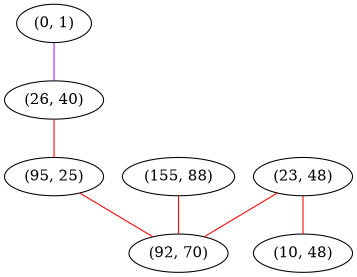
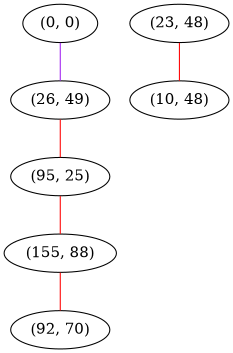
node "(0, 1)": label "(0, 1)" -> "(0, 0)"
node "(26, 40)": label "(26, 40)" -> "(26, 49)"
edge "(95, 25)" -- "(92, 70)": now "(95, 25)" -- "(155, 88)"
edge "(23, 48)" -- "(92, 70)": removed
